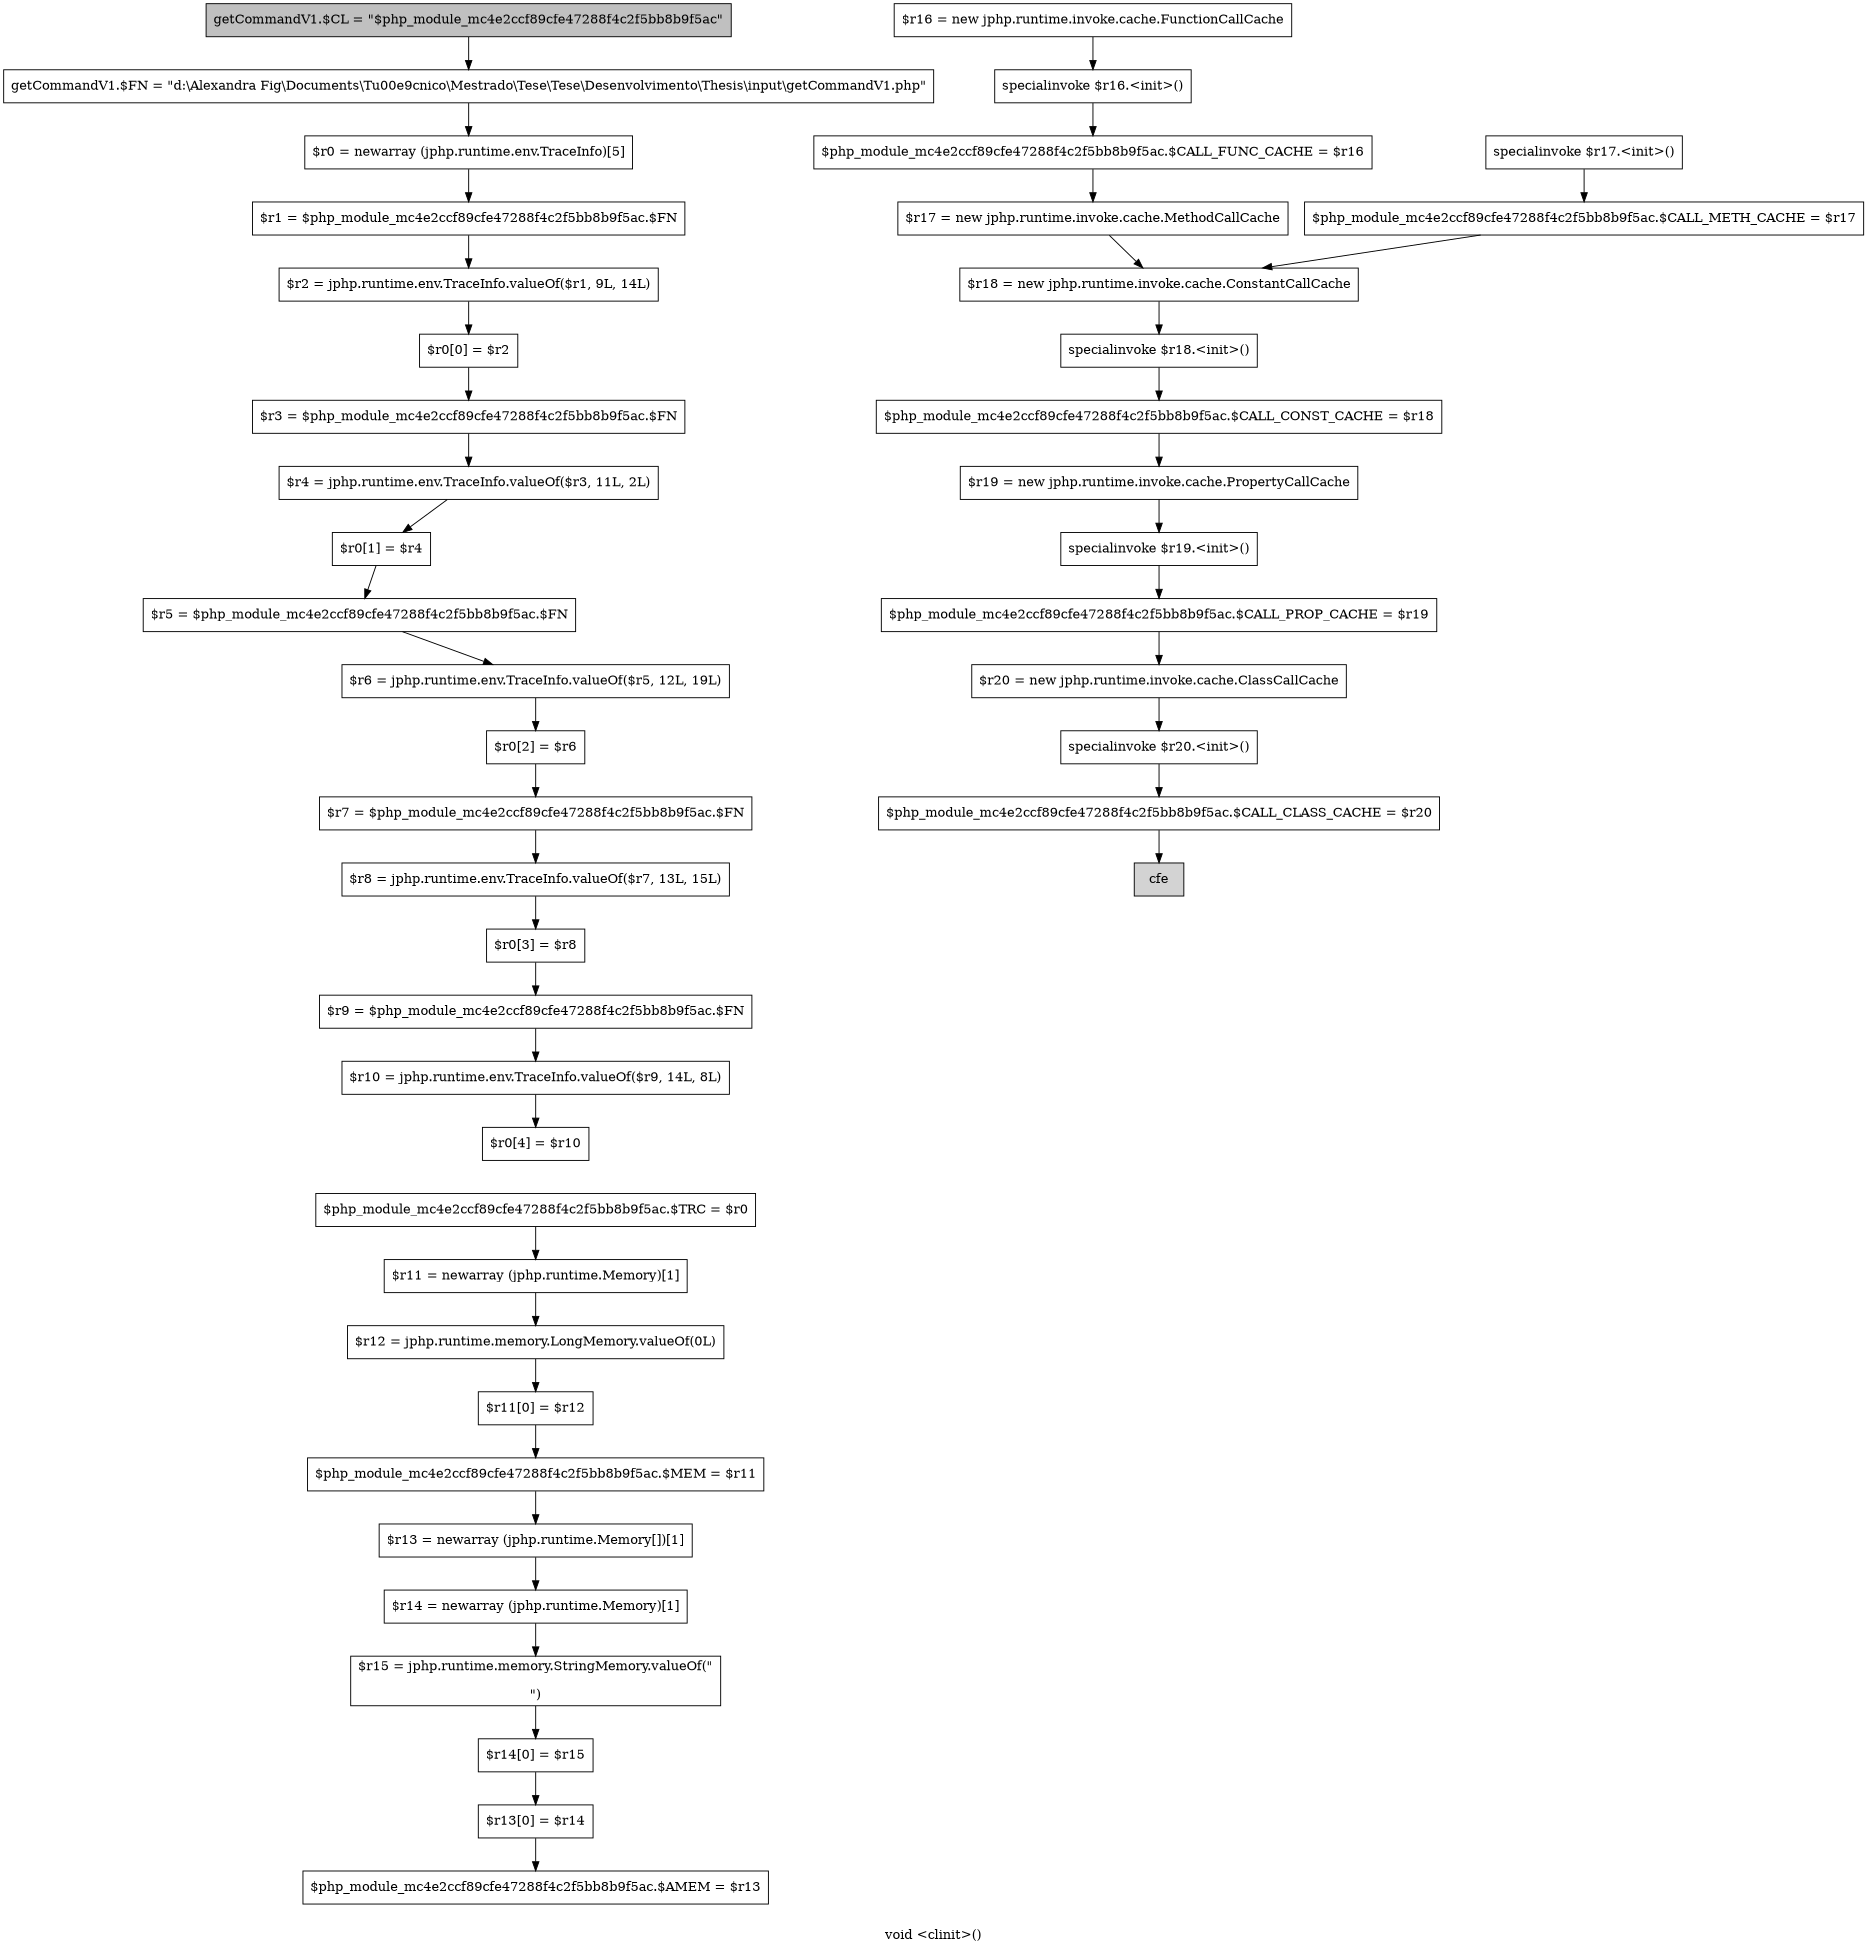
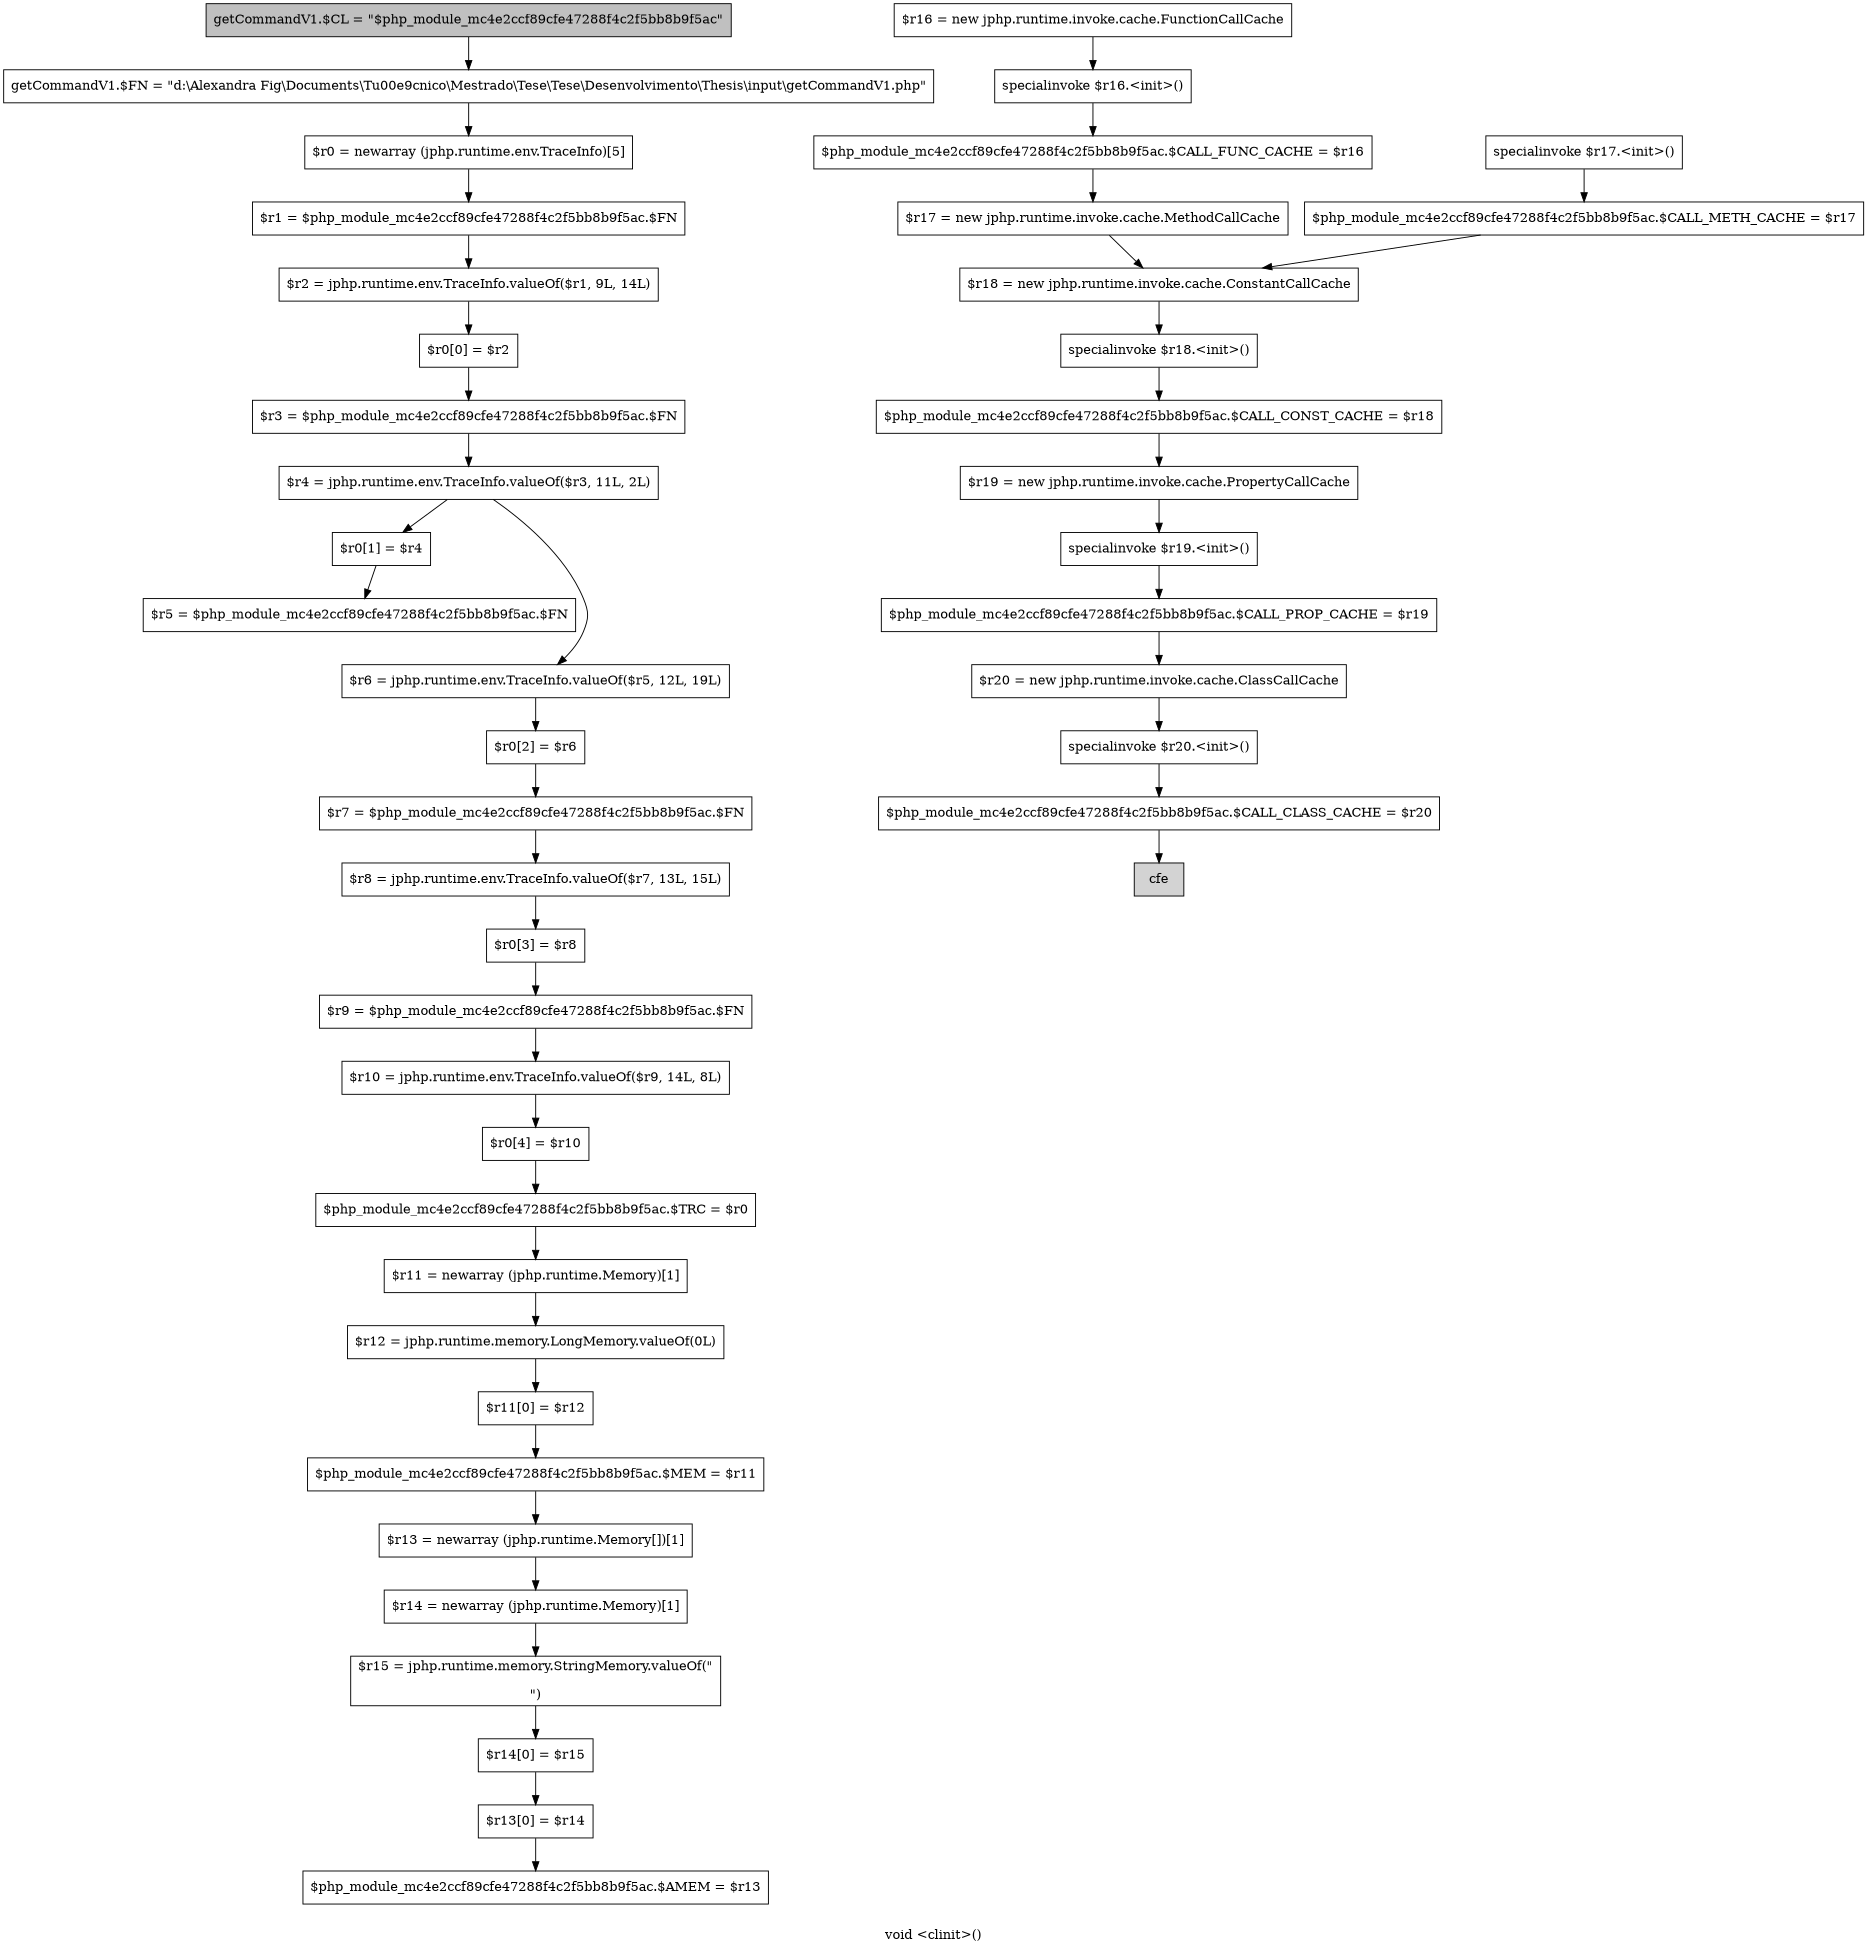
edge "$r5 = $php_module_mc4e2ccf89cfe47288f4c2f5bb8b9f5ac.$FN" -> "$r6 = jphp.runtime.env.TraceInfo.valueOf($r5, 12L, 19L)": now "$r4 = jphp.runtime.env.TraceInfo.valueOf($r3, 11L, 2L)" -> "$r6 = jphp.runtime.env.TraceInfo.valueOf($r5, 12L, 19L)"
edge "$r0[4] = $r10" -> "$php_module_mc4e2ccf89cfe47288f4c2f5bb8b9f5ac.$TRC = $r0": added
